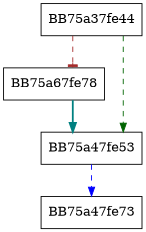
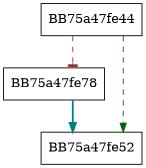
node "BB75a37fe44": label "BB75a37fe44" -> "BB75a47fe44"
node "BB75a67fe78": label "BB75a67fe78" -> "BB75a47fe78"
node "BB75a47fe53": label "BB75a47fe53" -> "BB75a47fe52"
node "BB75a47fe73": removed
